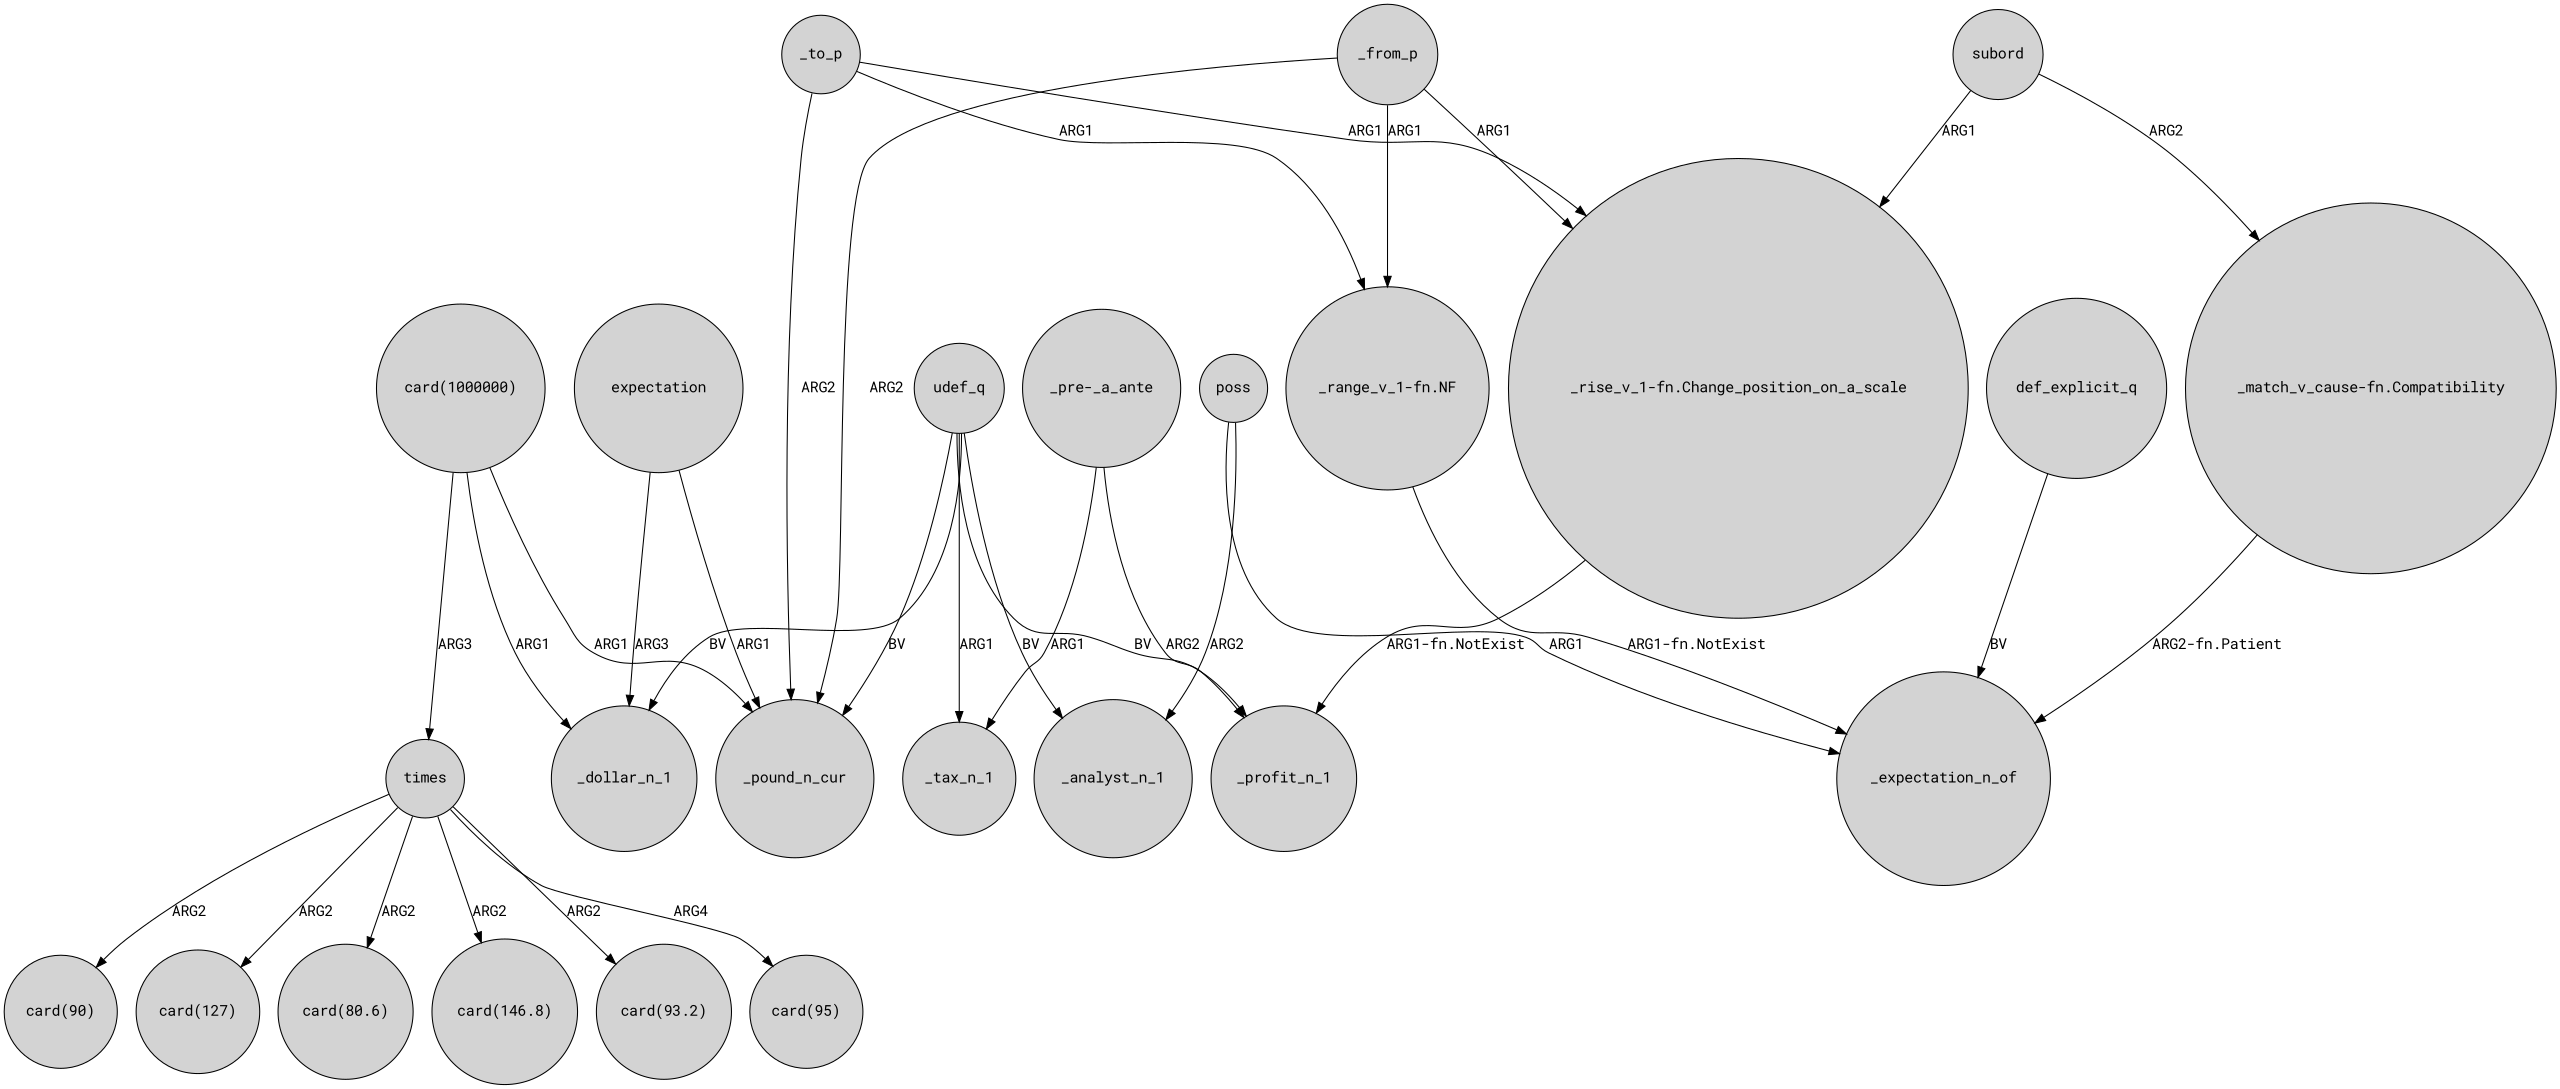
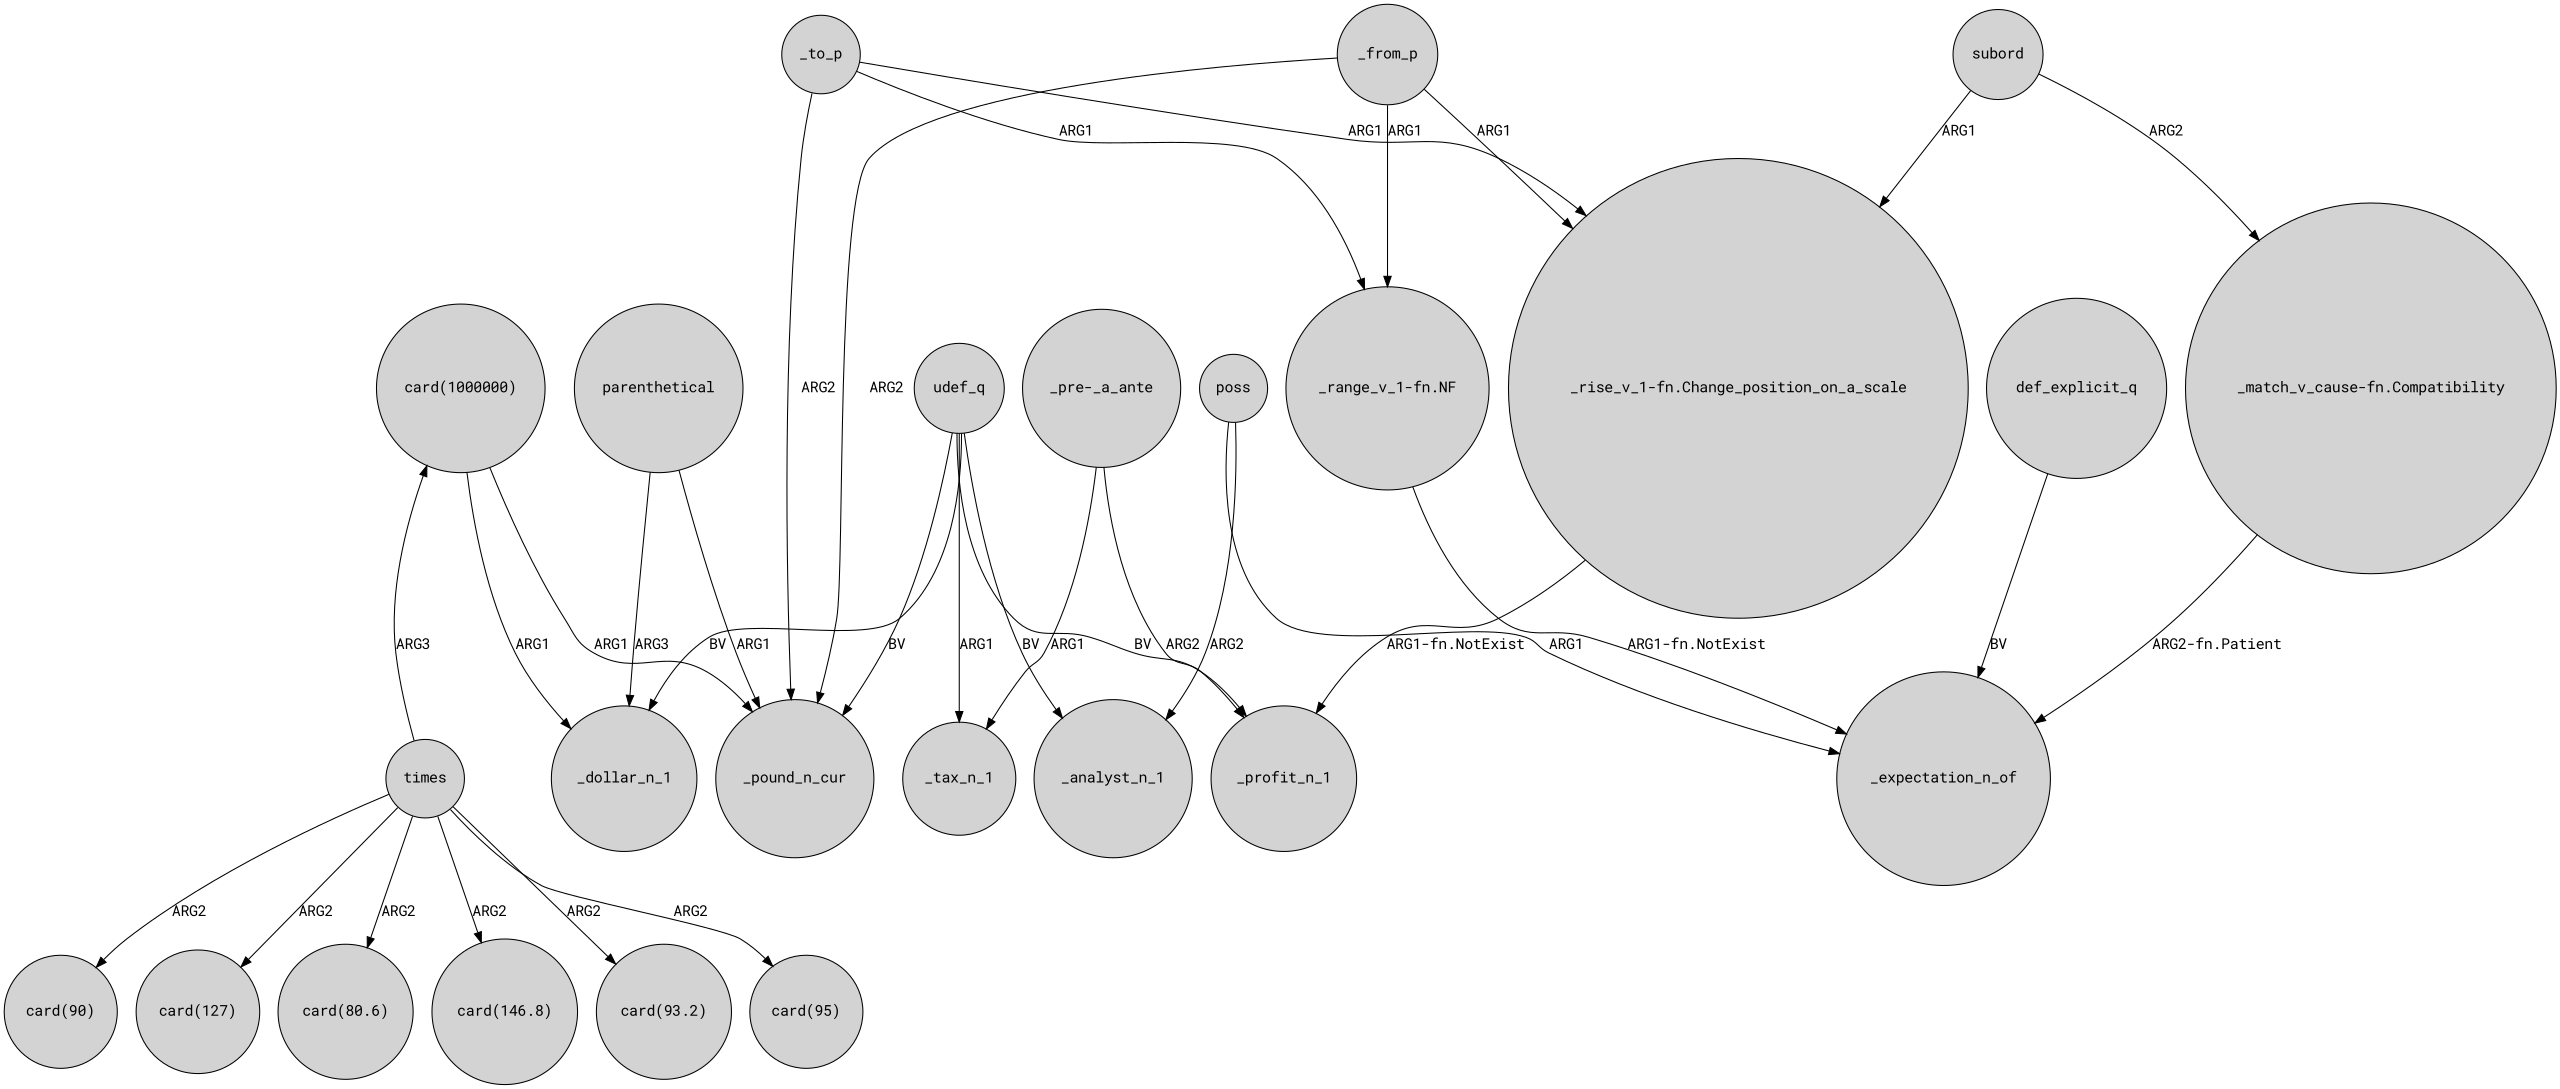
node "expectation": label "expectation" -> "parenthetical"
edge "card(1000000)" -> "times": reversed
edge "times" -> "card(95)": label "ARG4" -> "ARG2"
